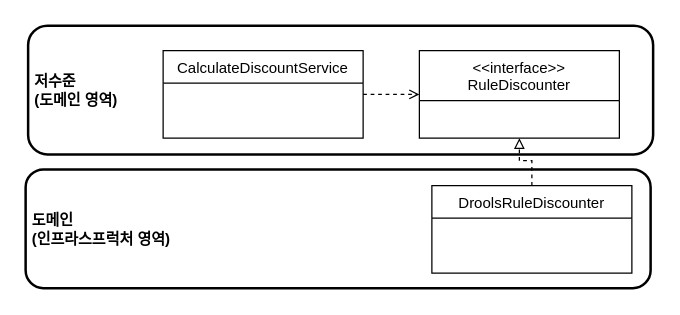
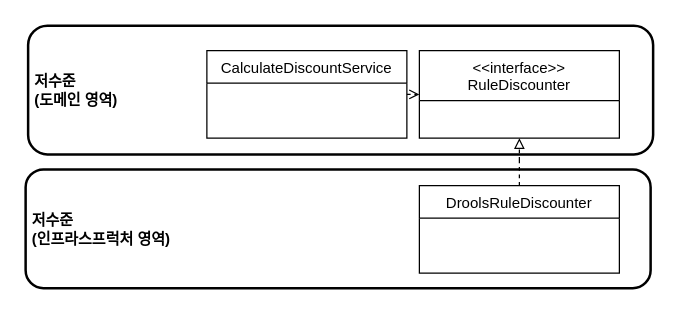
node "CalculateDiscountService": moved (263, 94) -> (307, 94)
node "도메인 (인프라스프럭처 영역)": label "도메인 (인프라스프럭처 영역)" -> "저수준 (인프라스프럭처 영역)"
node "DroolsRuleDiscounter": moved (532, 229) -> (519, 229)
